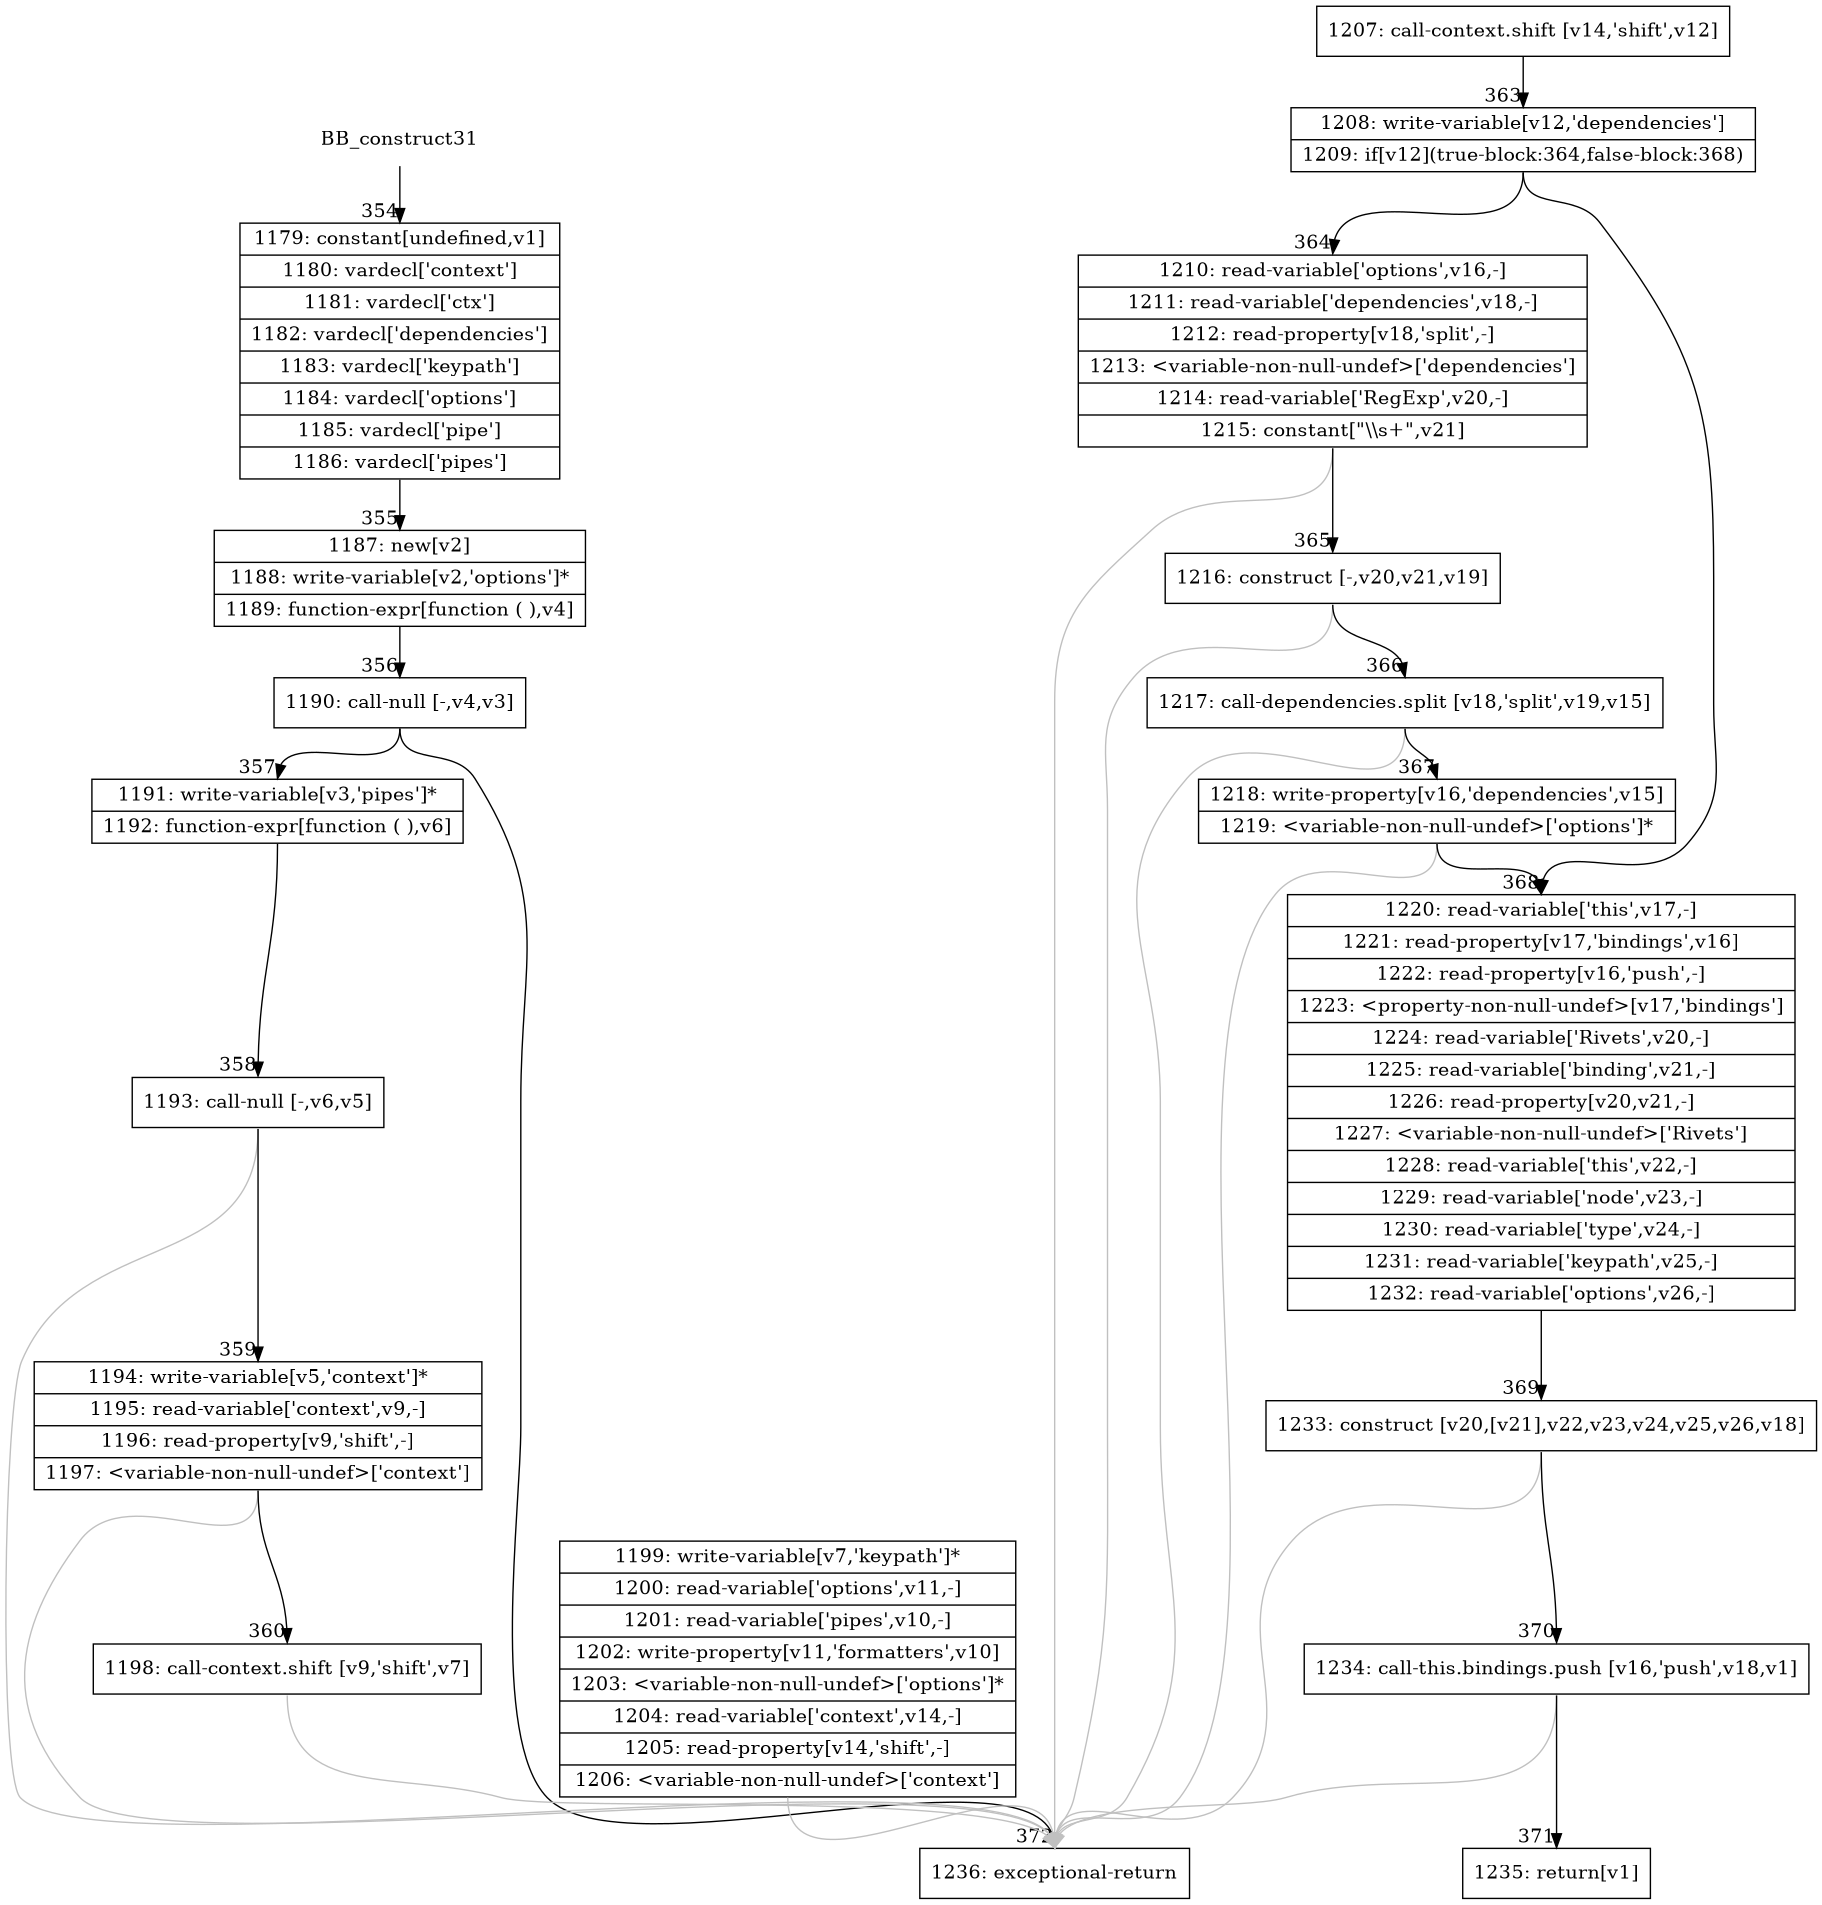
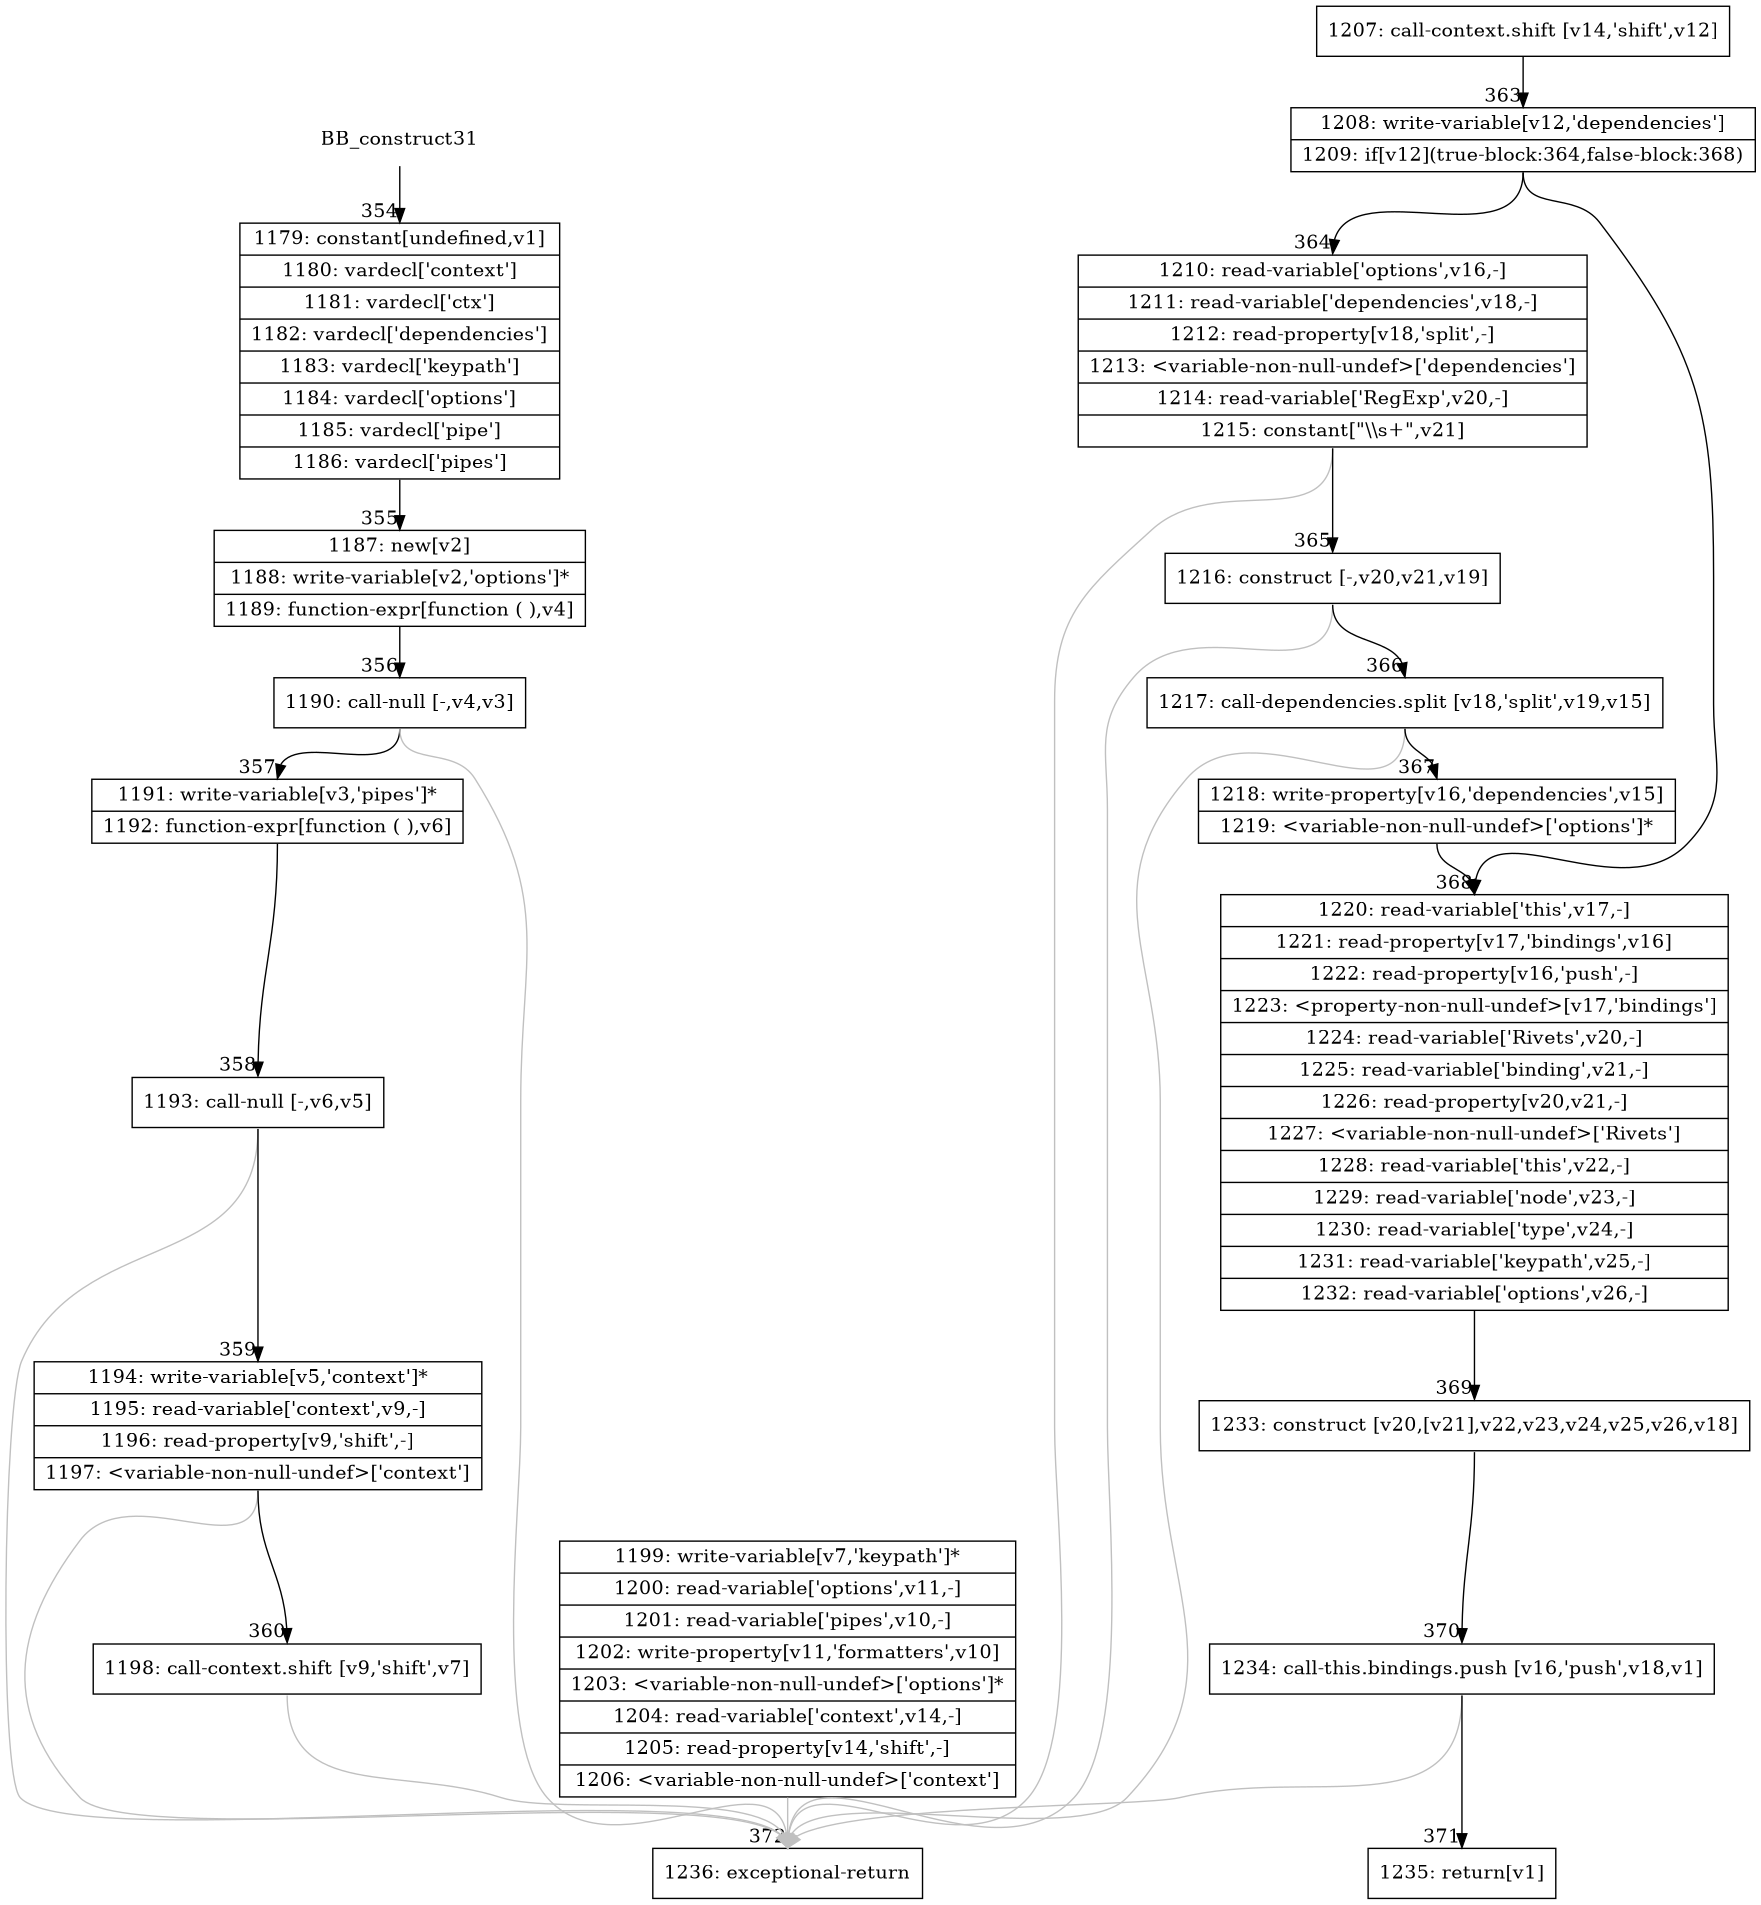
edge "1218: write-property[v16,'dependencies',v15]" -> "1236: exceptional-return": removed
edge "1190: call-null [-,v4,v3]" -> "1236: exceptional-return": color black -> gray
edge "1233: construct [v20,[v21],v22,v23,v24,v25,v26,v18]" -> "1236: exceptional-return": removed
